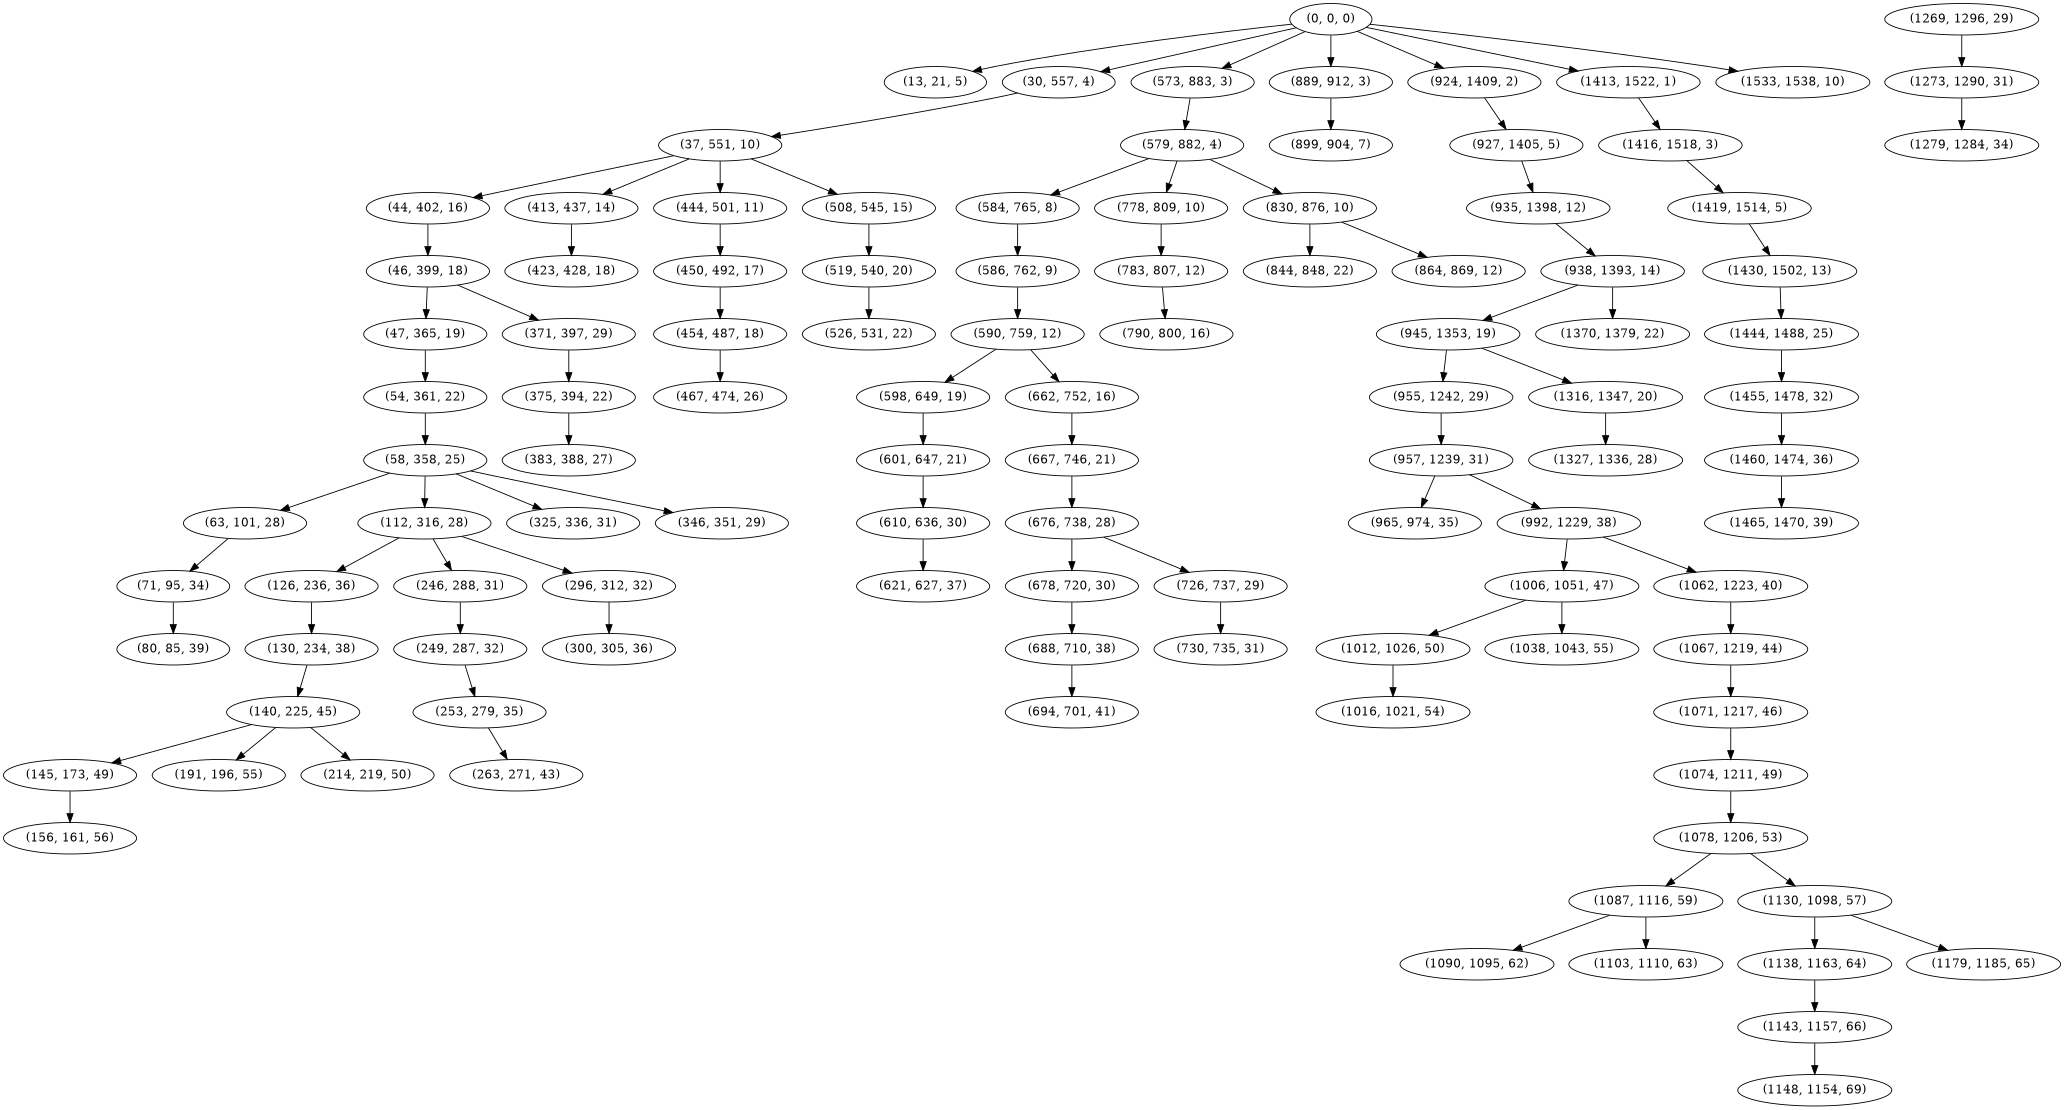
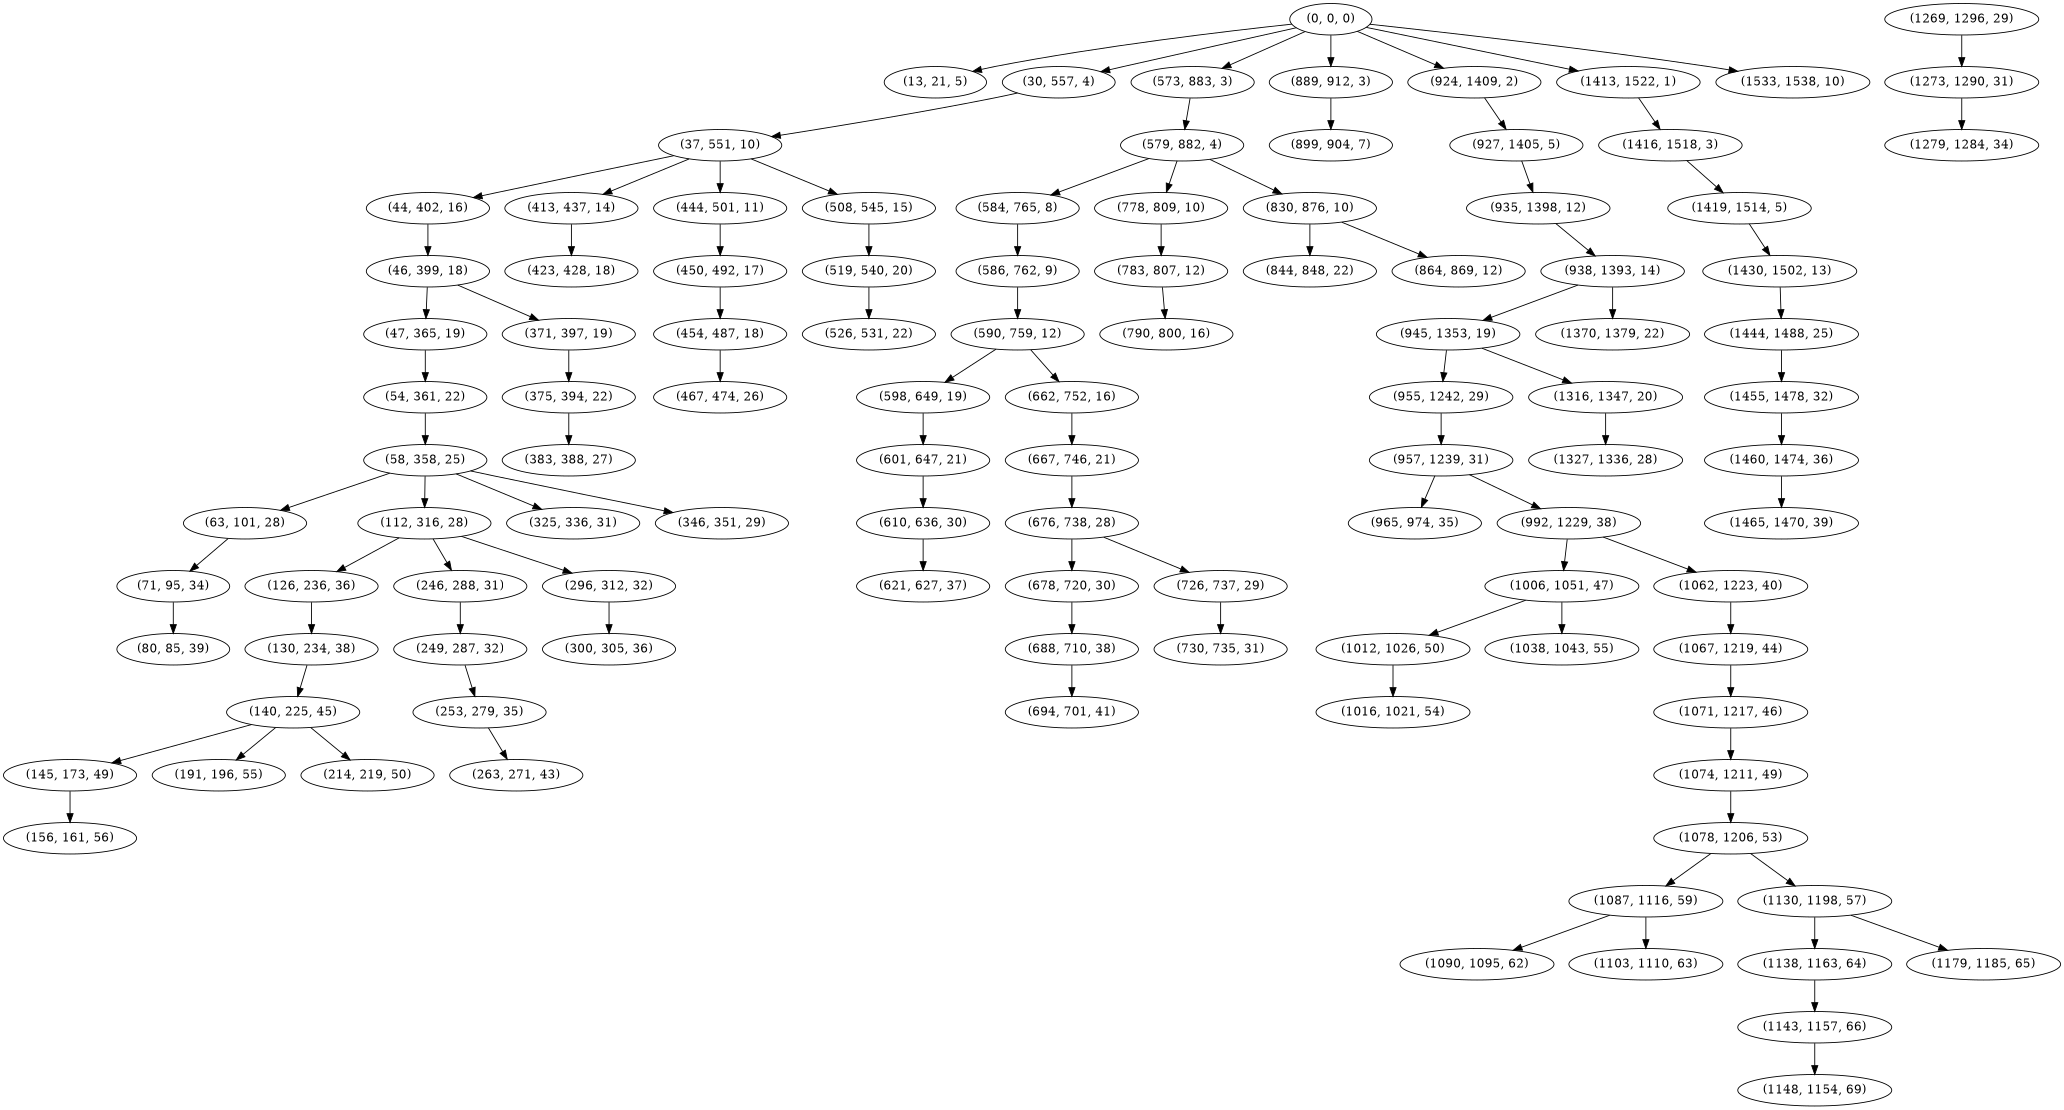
node "(371, 397, 29)": label "(371, 397, 29)" -> "(371, 397, 19)"
node "(1130, 1098, 57)": label "(1130, 1098, 57)" -> "(1130, 1198, 57)"
